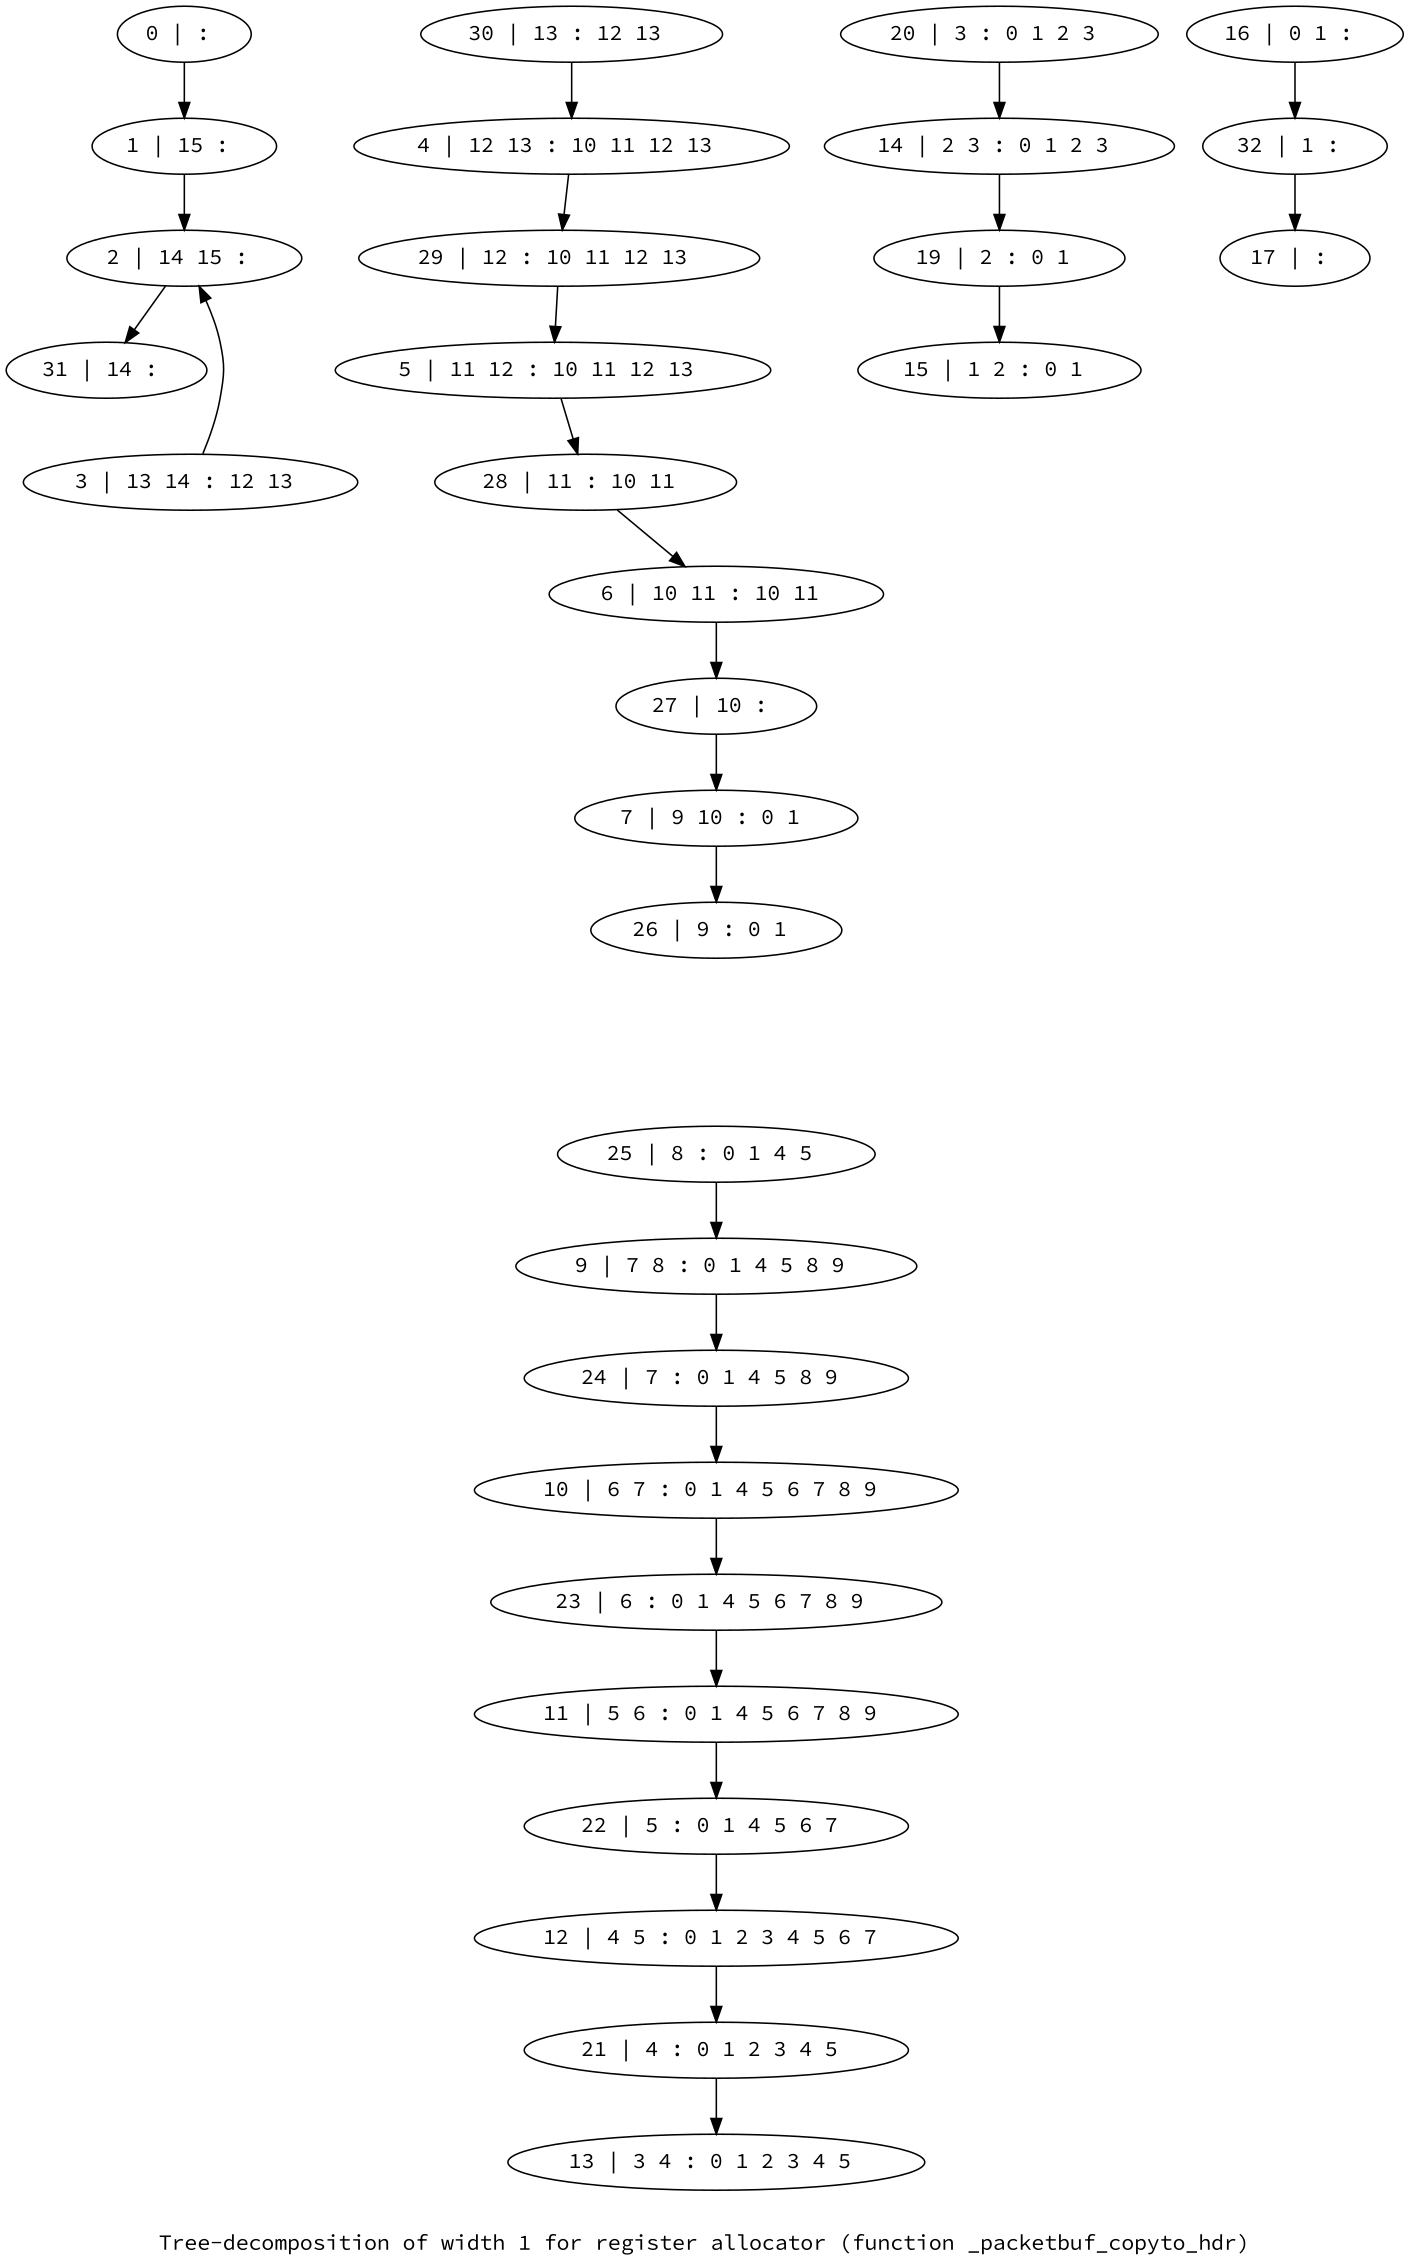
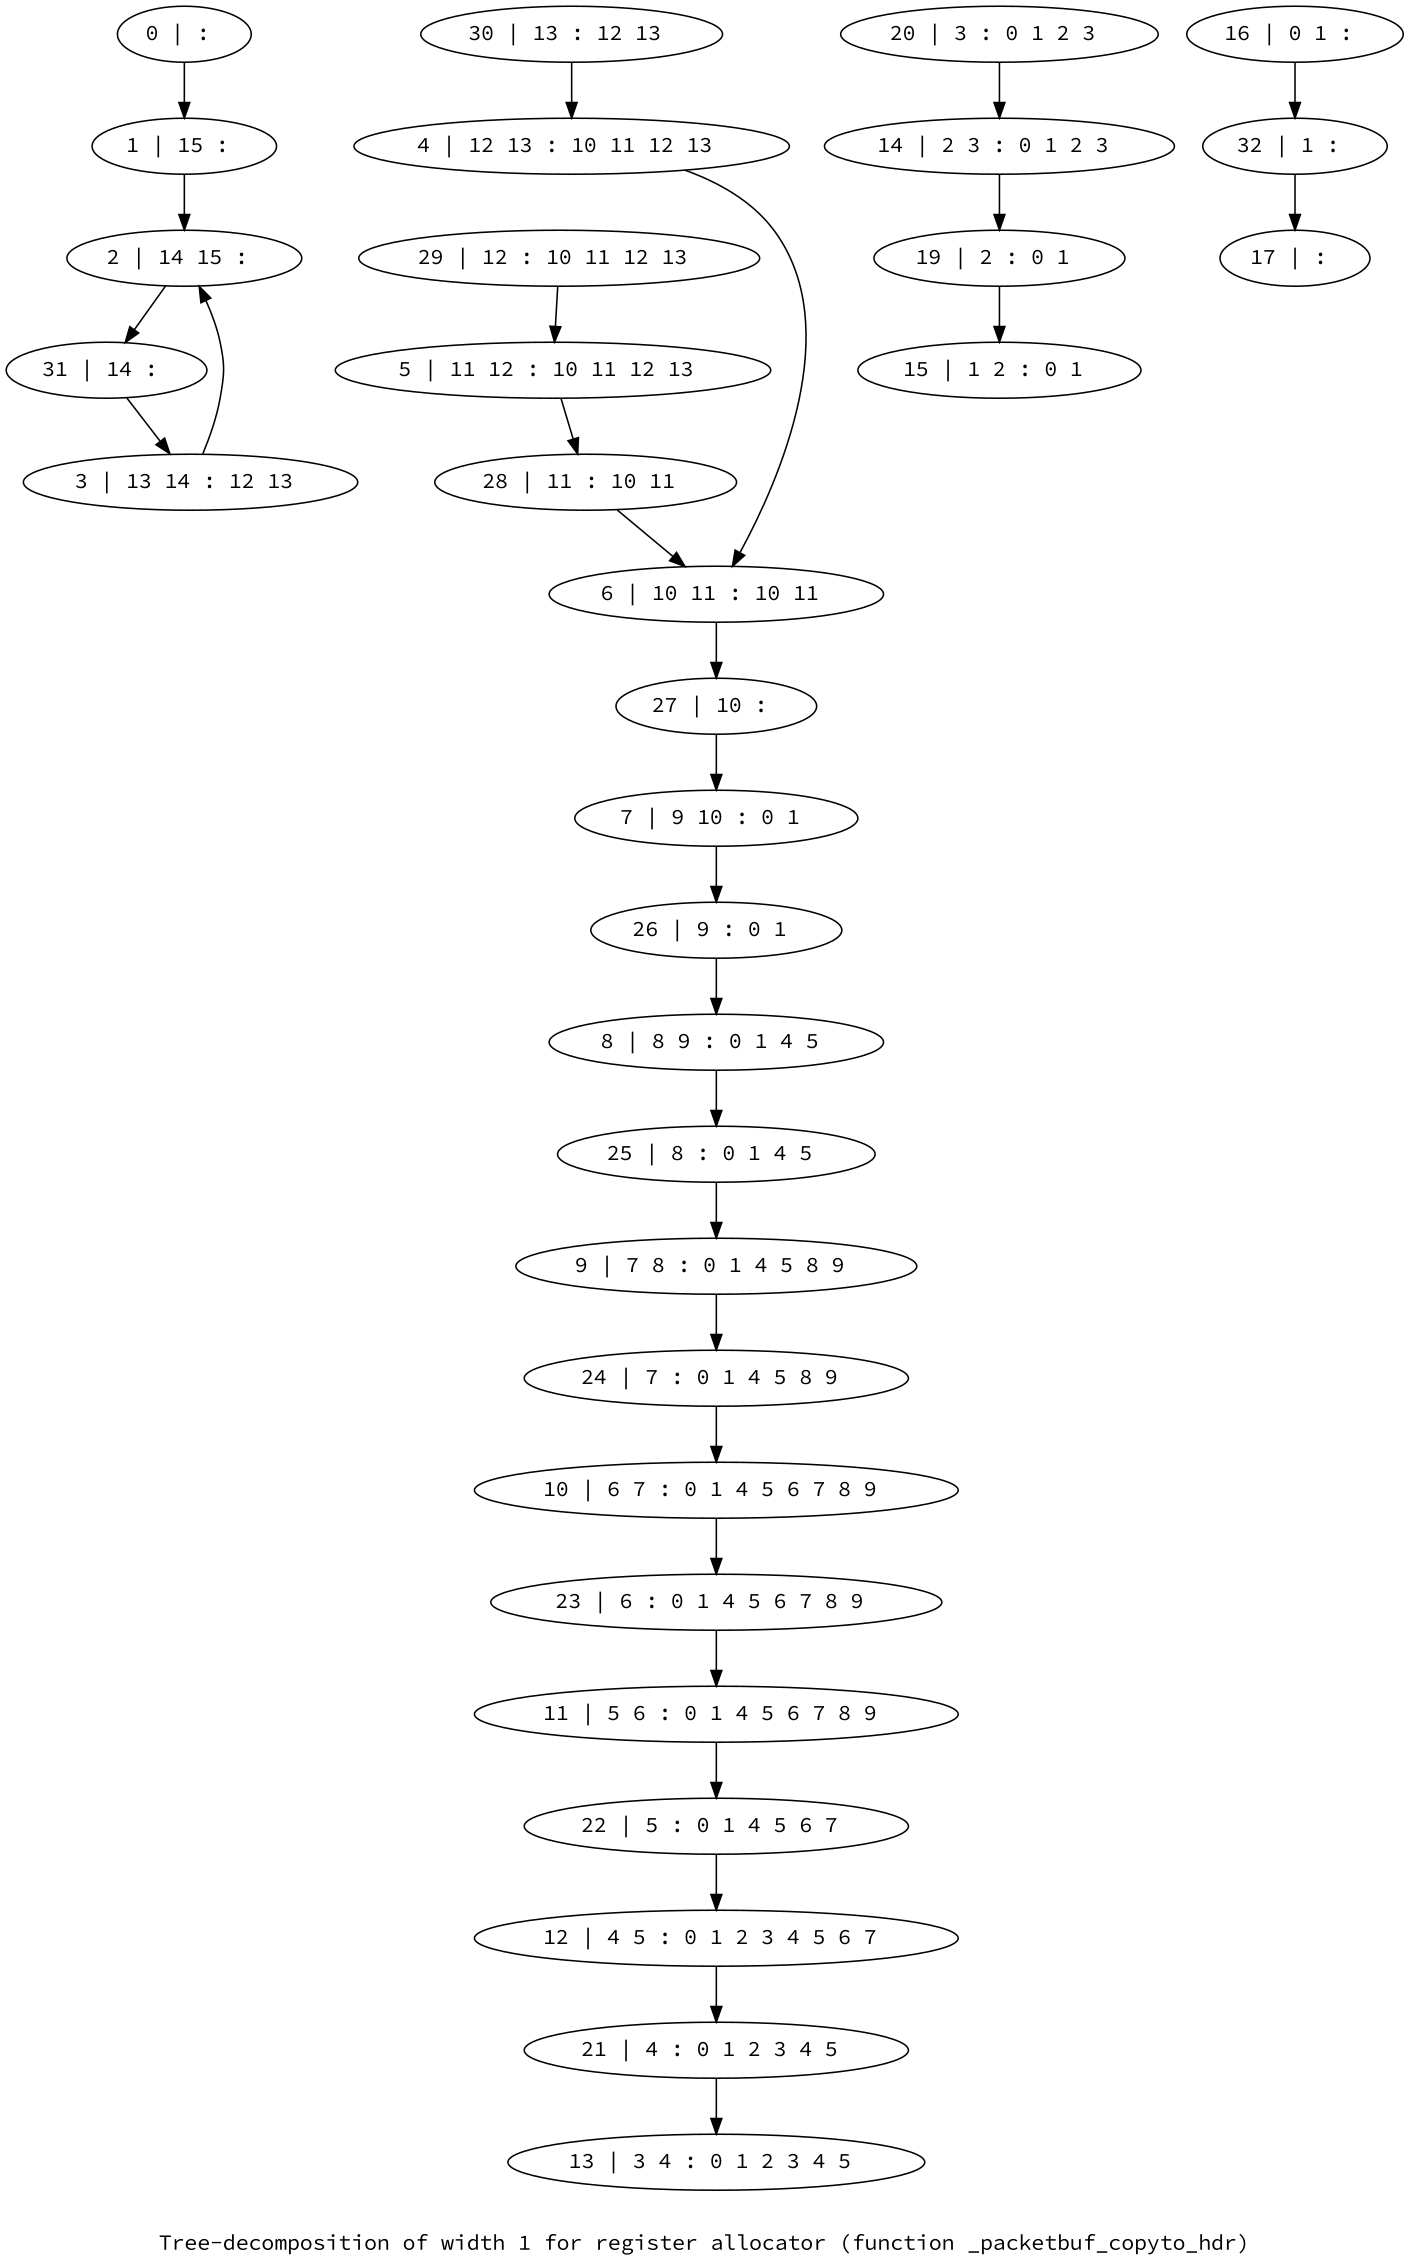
edge "4 | 12 13 : 10 11 12 13" -> "29 | 12 : 10 11 12 13": now "4 | 12 13 : 10 11 12 13" -> "6 | 10 11 : 10 11"
edge "31 | 14 :" -> "3 | 13 14 : 12 13": added
node "8 | 8 9 : 0 1 4 5": added
